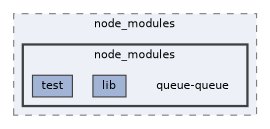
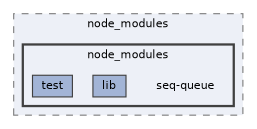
node "queue-queue": label "queue-queue" -> "seq-queue"
